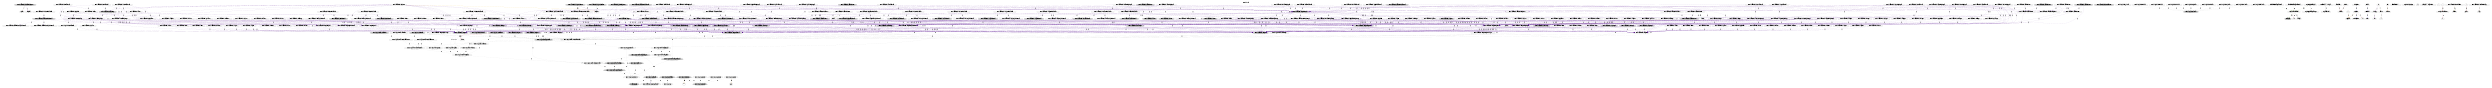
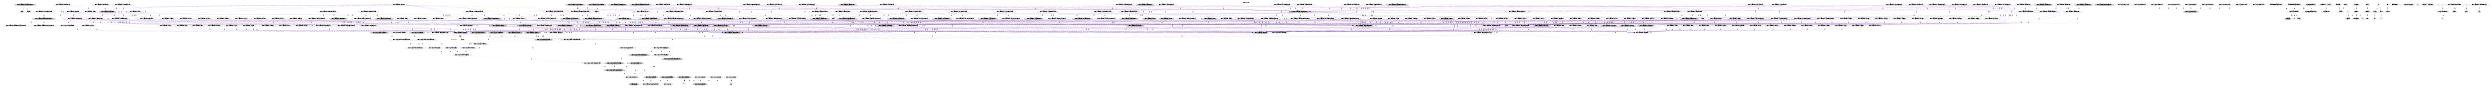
node "biopwr.plant.eff.moisture_folder": label "biopwr.plant.eff.moisture_folder" -> "biopwr.plant.eff.moisture_loss"
